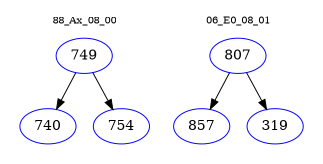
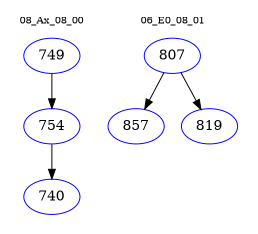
cluster "88_Ax_08_00": label "88_Ax_08_00" -> "08_Ax_08_00"
edge "749" -> "740": now "754" -> "740"
node "319": label "319" -> "819"
